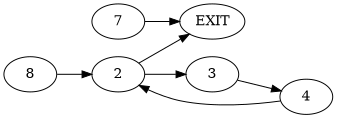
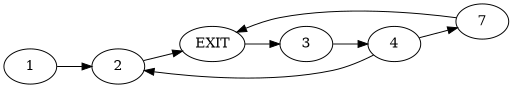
edge "4" -> "7": added
node "8": label "8" -> "1"
edge "2" -> "3": now "EXIT" -> "3"
